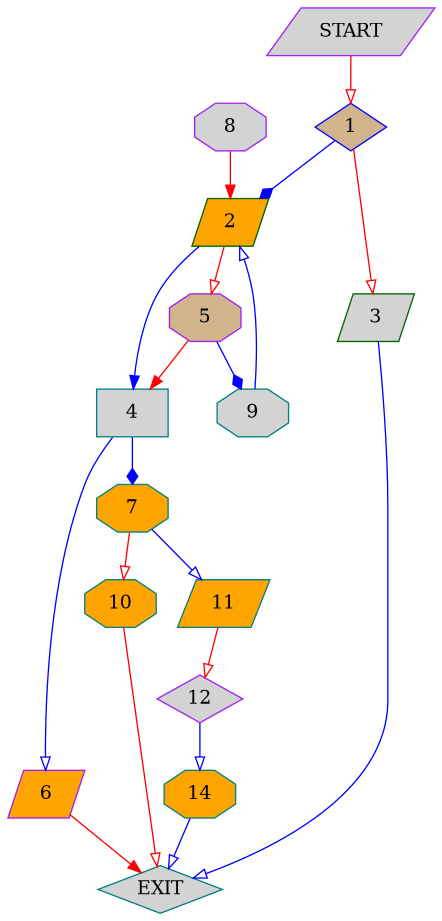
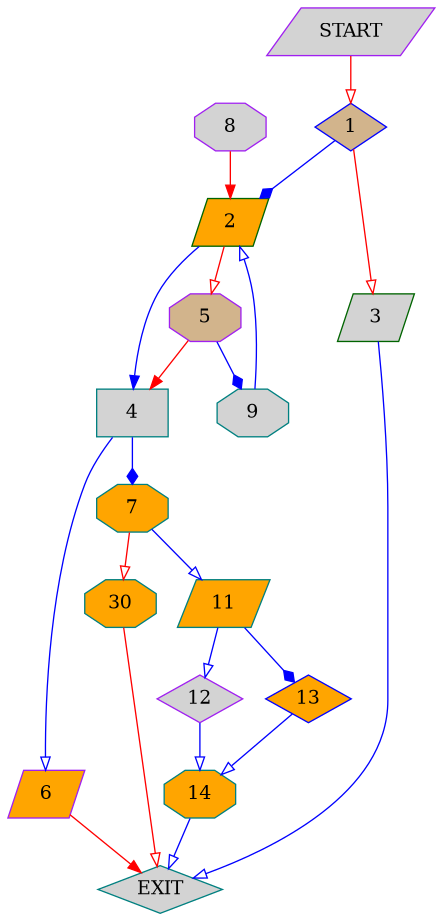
node "10": label "10" -> "30"
edge "11" -> "12": color red -> blue
node "13": added
